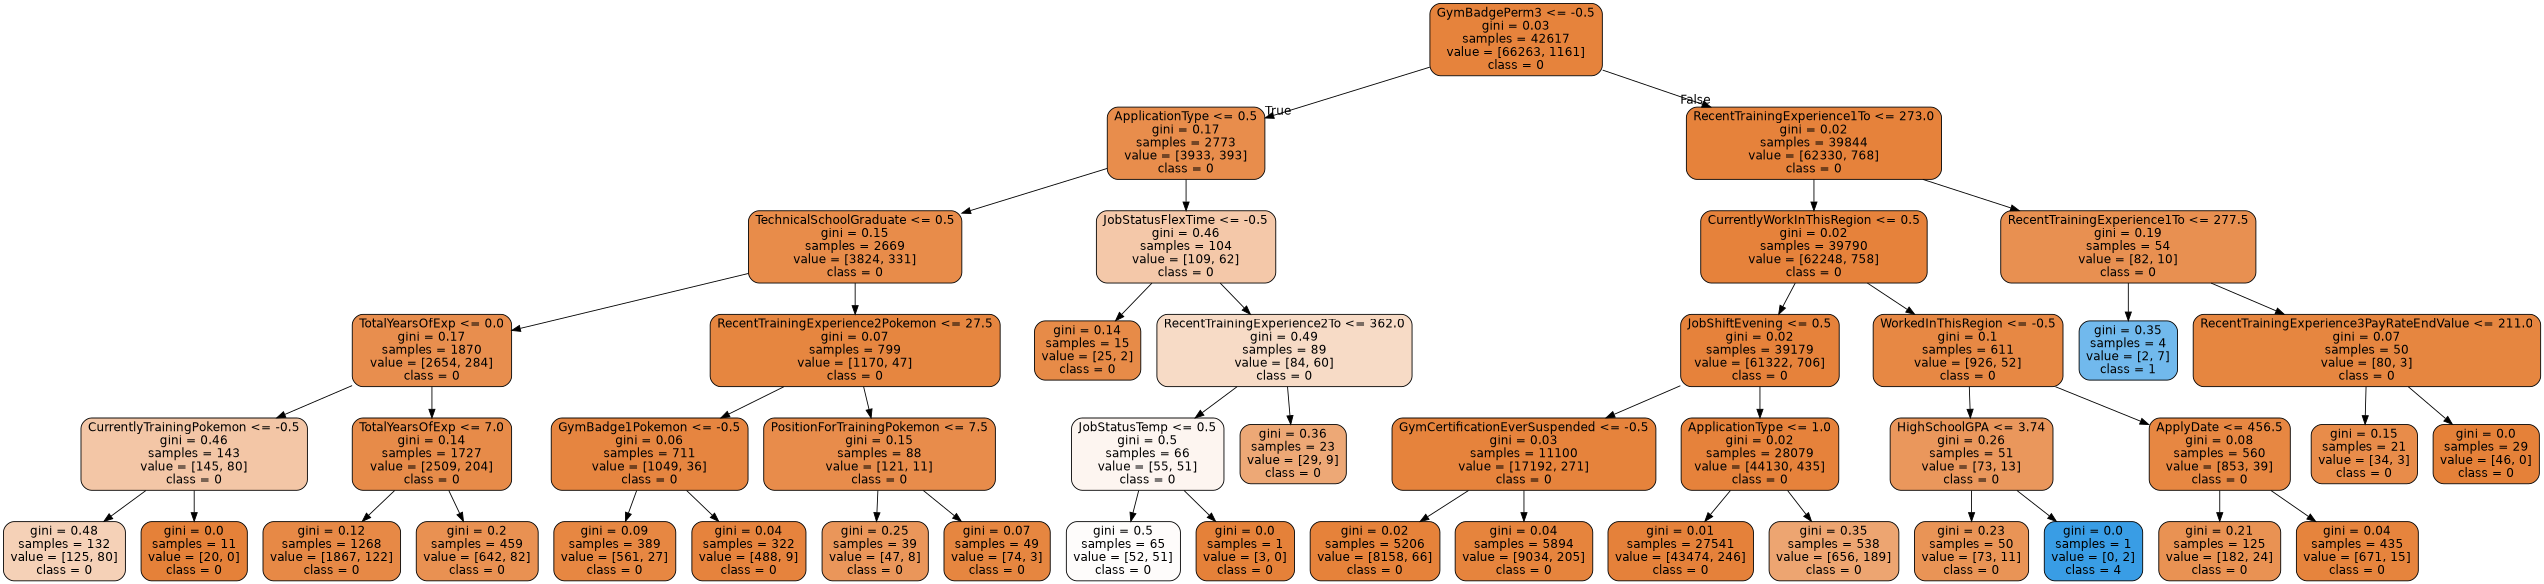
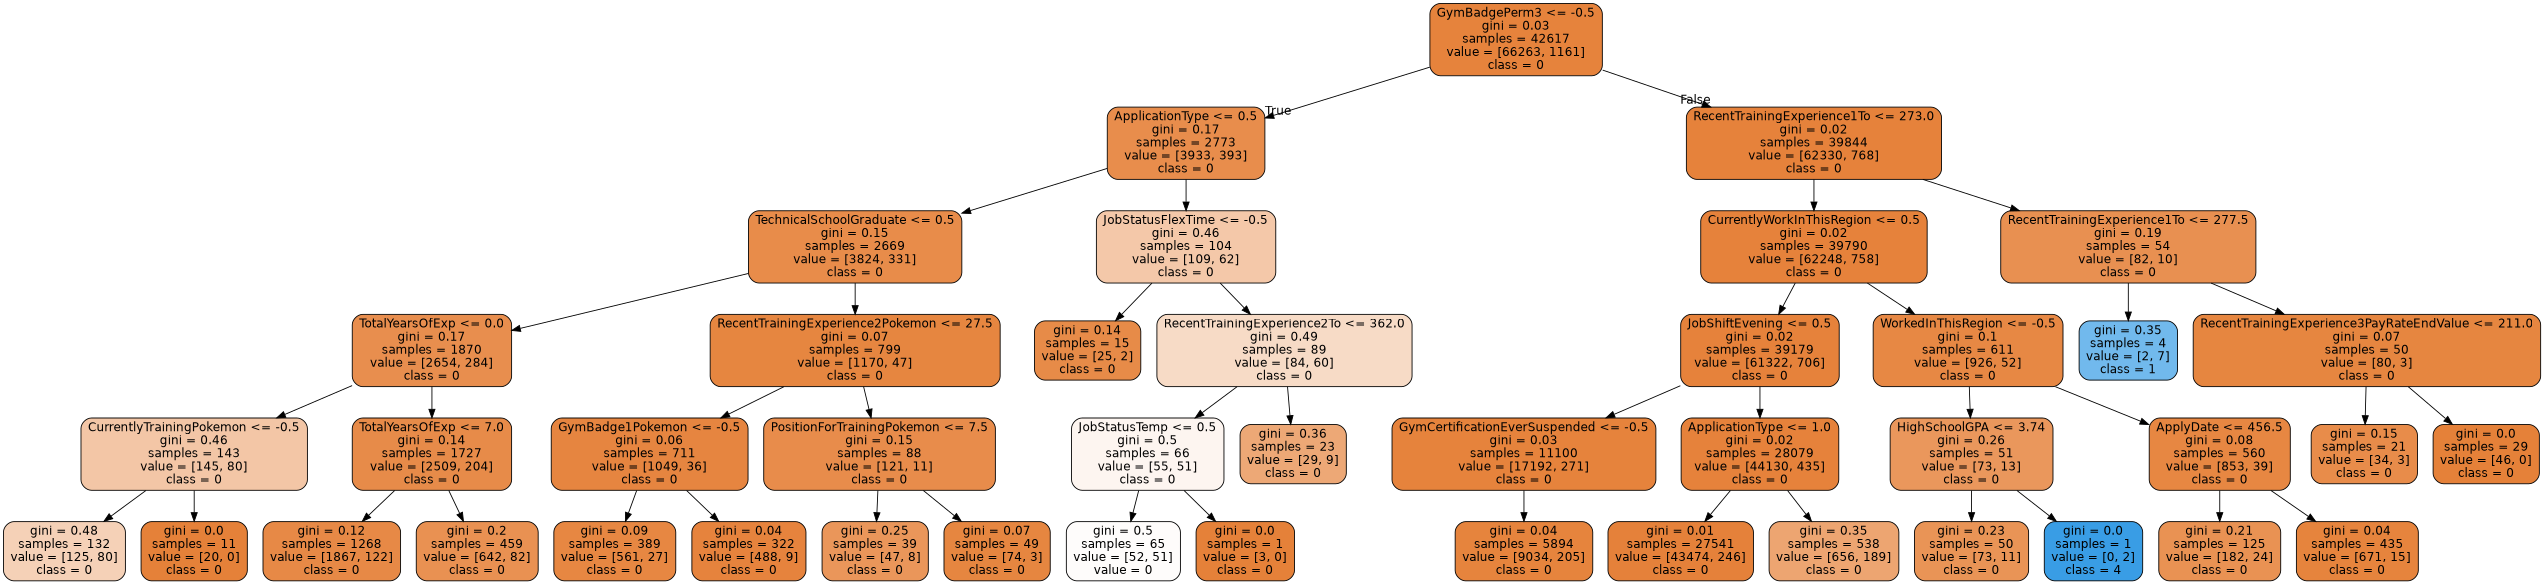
node "gini = 0.5 samples = 65 value = [52, 51] class = 0": label "gini = 0.5 samples = 65 value = [52, 51] class = 0" -> "gini = 0.5 samples = 65 value = [52, 51] value = 0"
node "gini = 0.02 samples = 5206 value = [8158, 66] class = 0": removed
